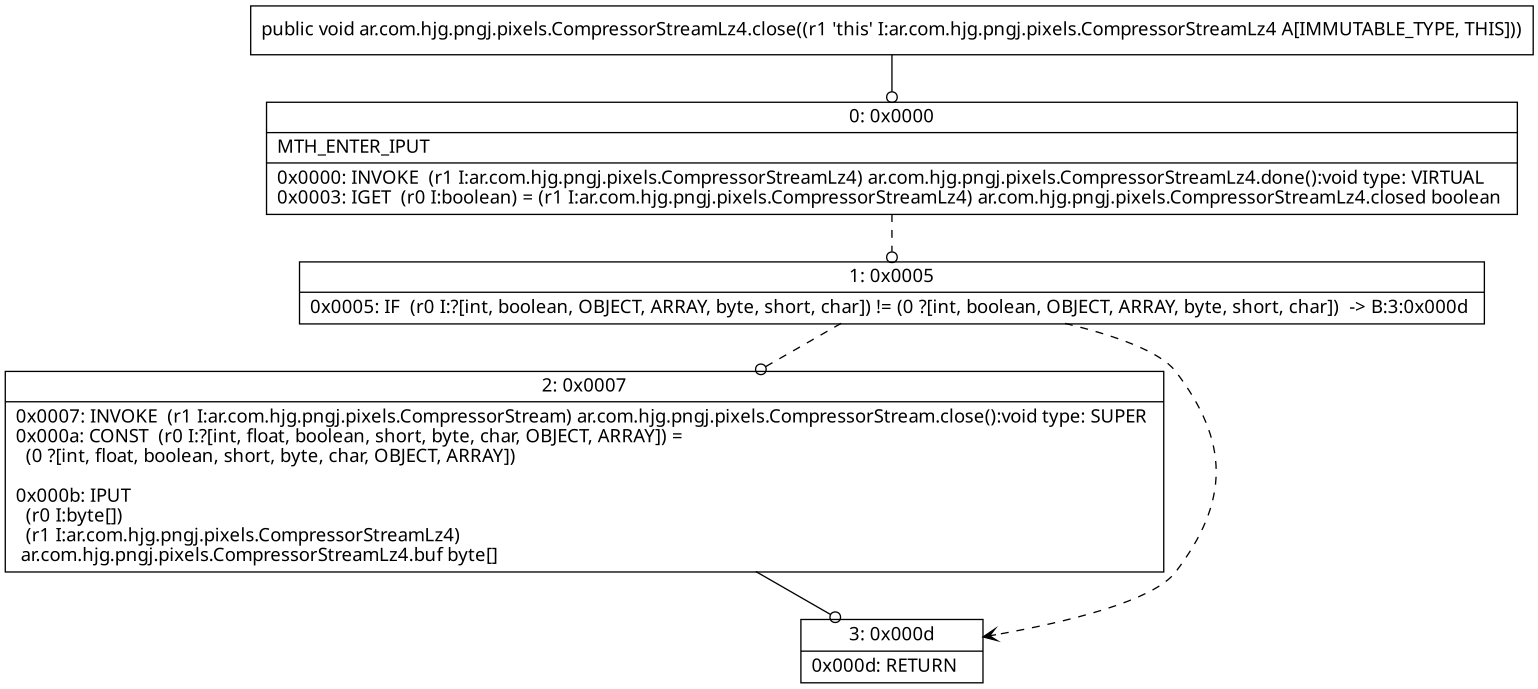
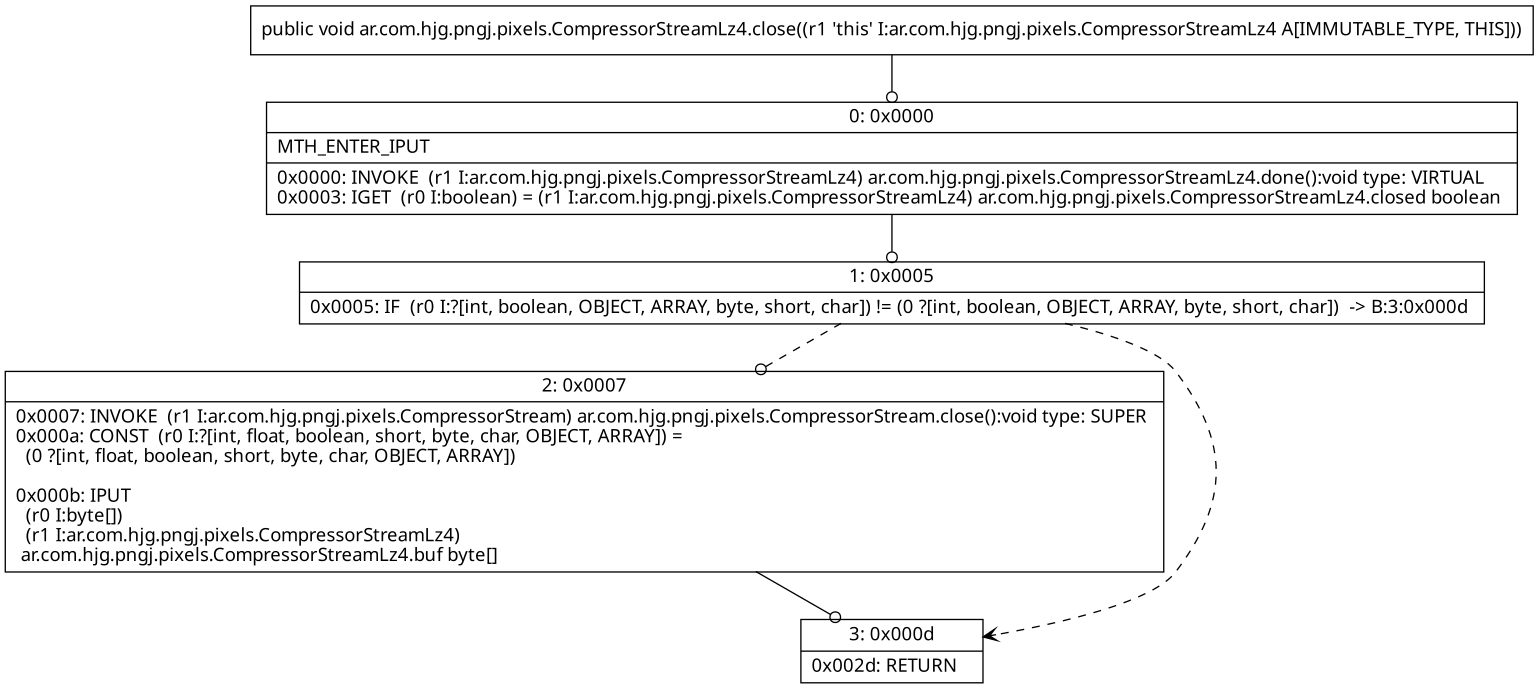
edge "0: 0x0000" -> "1: 0x0005": style dashed -> solid
node "3: 0x000d": text "0x000d: RETURN" -> "0x002d: RETURN"
